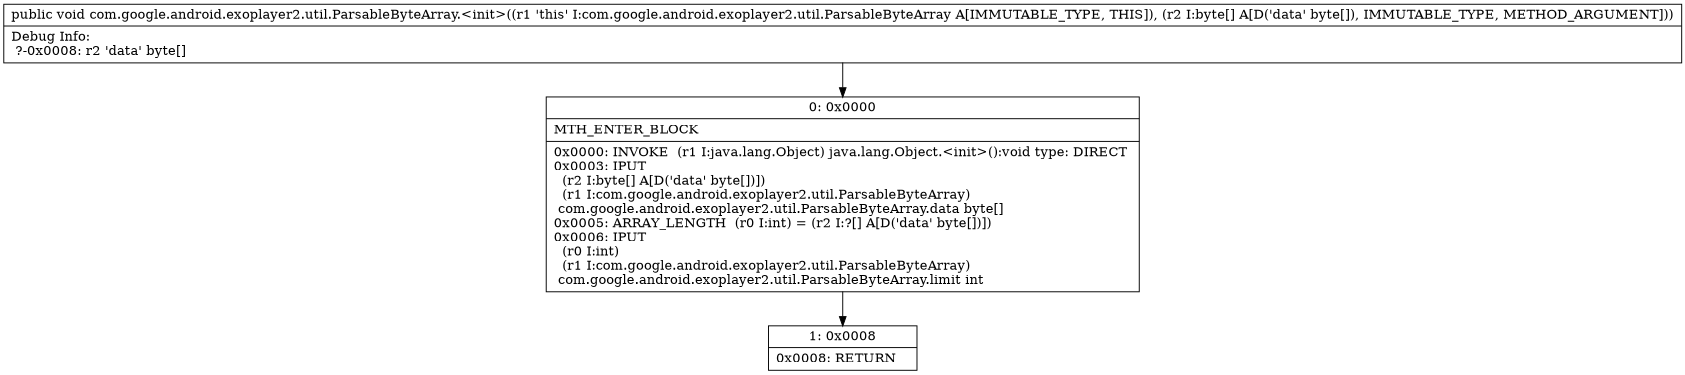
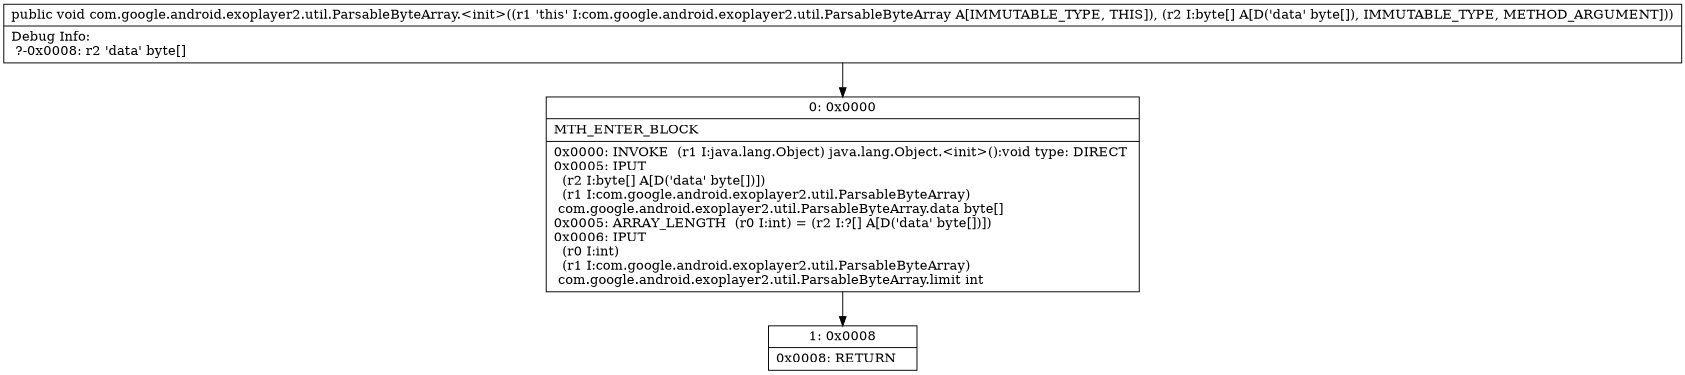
node "0: 0x0000": text "0x0003: IPUT" -> "0x0005: IPUT"
